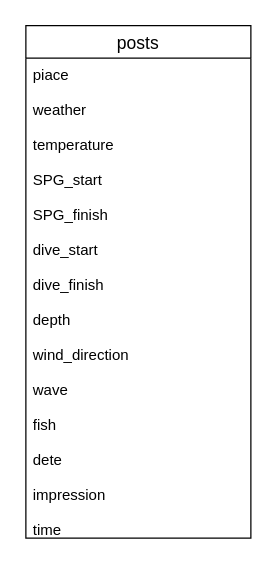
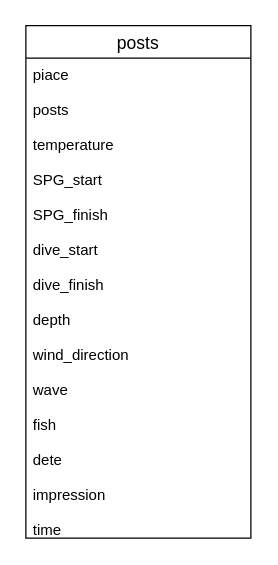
node "piace weather temperature SPG_start SPG_finish dive_start dive_finish depth wind_direction wave fish dete impression time": label "piace weather temperature SPG_start SPG_finish dive_start dive_finish depth wind_direction wave fish dete impression time" -> "piace posts temperature SPG_start SPG_finish dive_start dive_finish depth wind_direction wave fish dete impression time"
